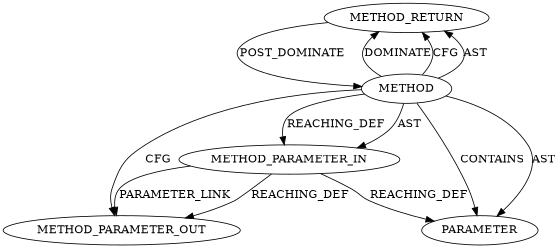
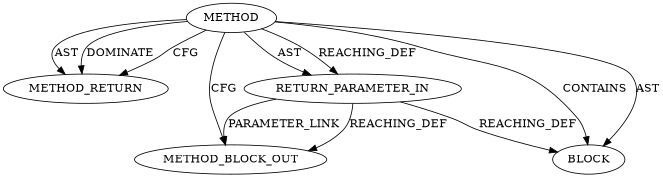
edge "METHOD_RETURN" -> "METHOD": removed, label "POST_DOMINATE"
node "METHOD_PARAMETER_IN": label "METHOD_PARAMETER_IN" -> "RETURN_PARAMETER_IN"
node "METHOD_PARAMETER_OUT": label "METHOD_PARAMETER_OUT" -> "METHOD_BLOCK_OUT"
node "PARAMETER": label "PARAMETER" -> "BLOCK"
